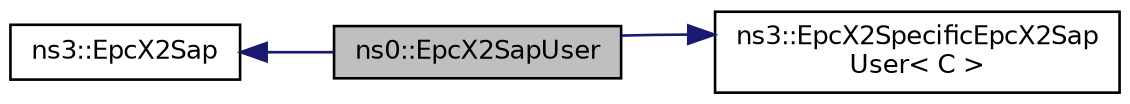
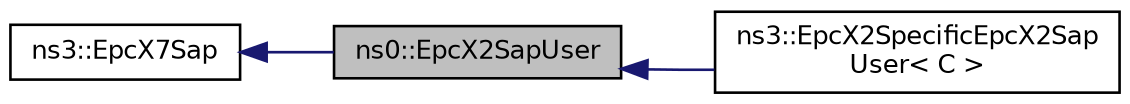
edge "ns0::EpcX2SapUser" -> "ns3::EpcX2SpecificEpcX2Sap User< C >": reversed
node "ns3::EpcX2Sap": label "ns3::EpcX2Sap" -> "ns3::EpcX7Sap"
